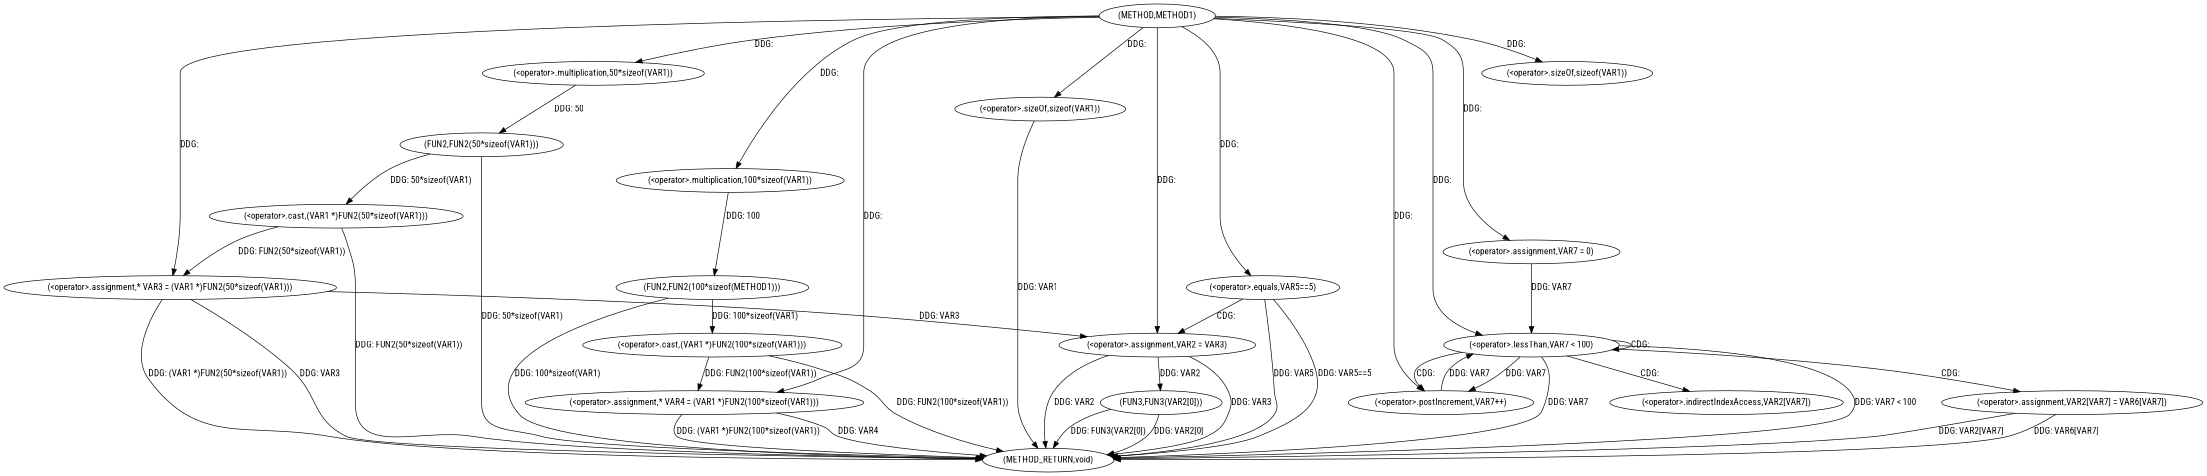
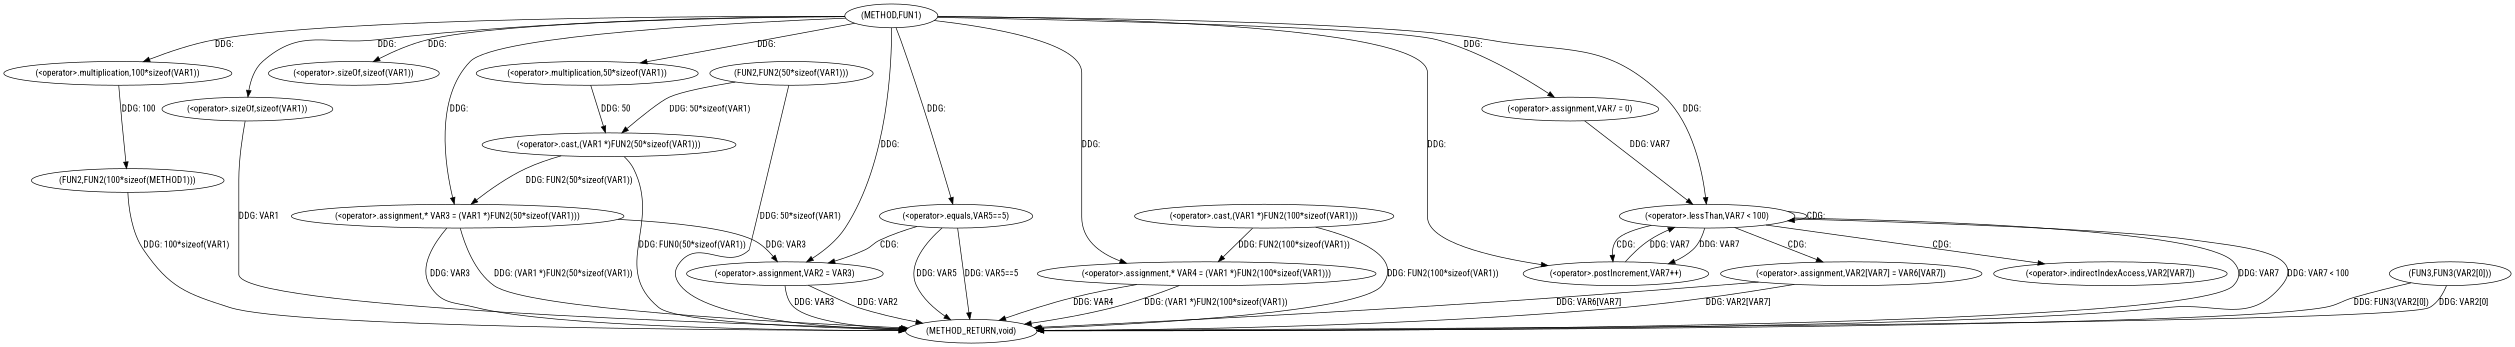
node "(METHOD,METHOD1)": label "(METHOD,METHOD1)" -> "(METHOD,FUN1)"
edge "(<operator>.multiplication,50*sizeof(VAR1))" -> "(FUN2,FUN2(50*sizeof(VAR1)))": now "(<operator>.multiplication,50*sizeof(VAR1))" -> "(<operator>.cast,(VAR1 *)FUN2(50*sizeof(VAR1)))"
edge "(FUN2,FUN2(100*sizeof(METHOD1)))" -> "(<operator>.cast,(VAR1 *)FUN2(100*sizeof(VAR1)))": removed, label "DDG: 100*sizeof(VAR1)"
edge "(<operator>.cast,(VAR1 *)FUN2(50*sizeof(VAR1)))" -> "(METHOD_RETURN,void)": label "DDG: FUN2(50*sizeof(VAR1))" -> "DDG: FUN0(50*sizeof(VAR1))"
edge "(<operator>.assignment,VAR2 = VAR3)" -> "(FUN3,FUN3(VAR2[0]))": removed, label "DDG: VAR2"
